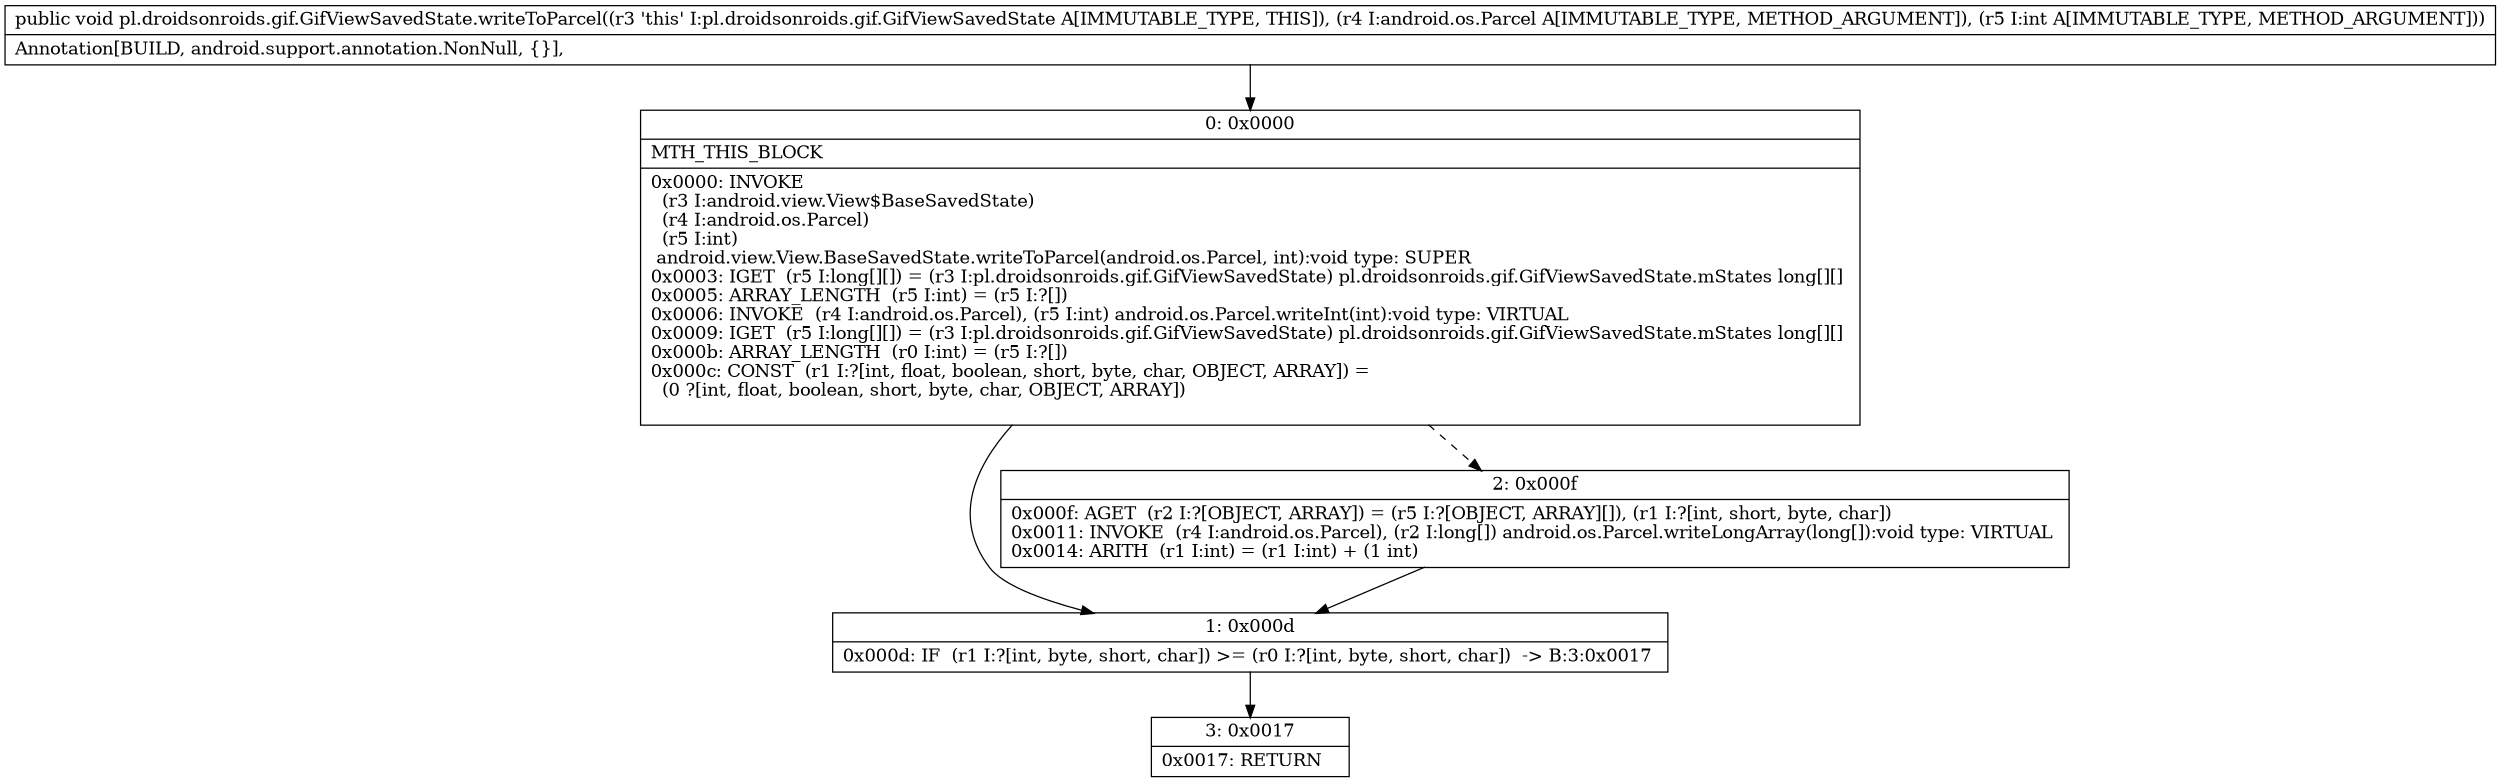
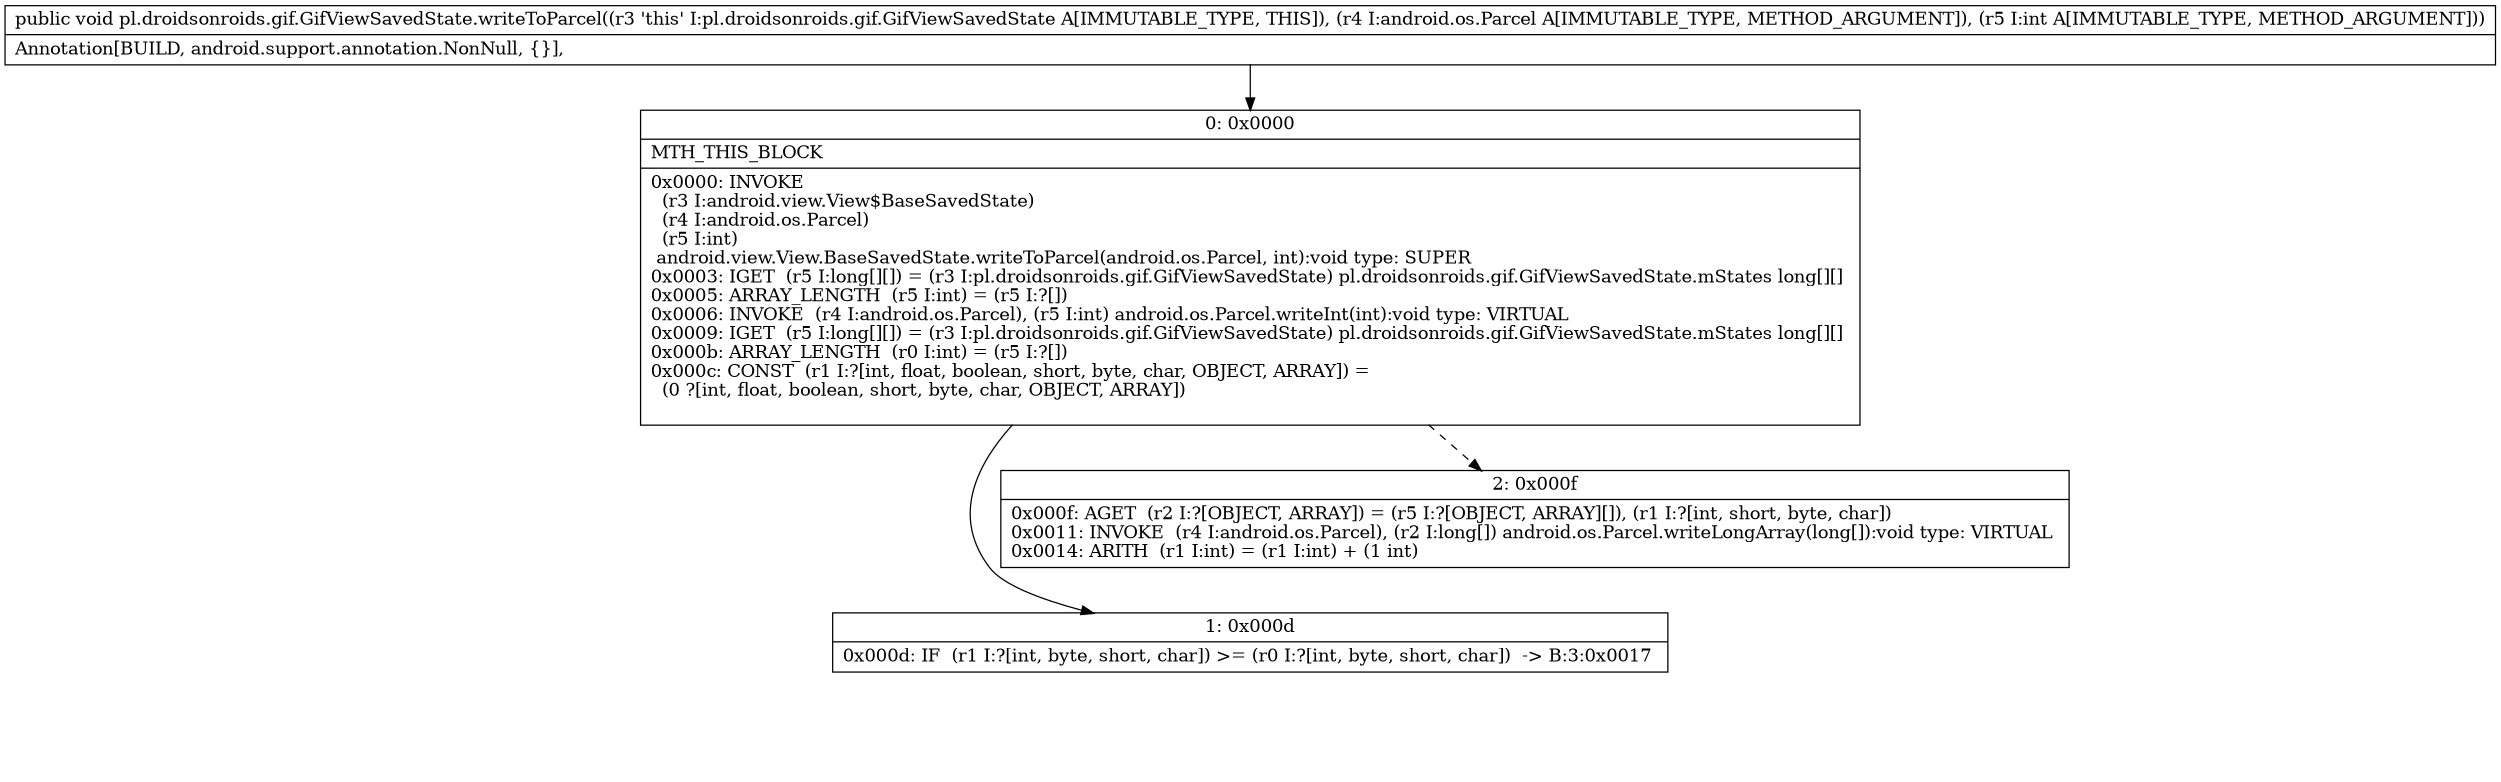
edge "2: 0x000f" -> "1: 0x000d": removed
node "3: 0x0017": removed
